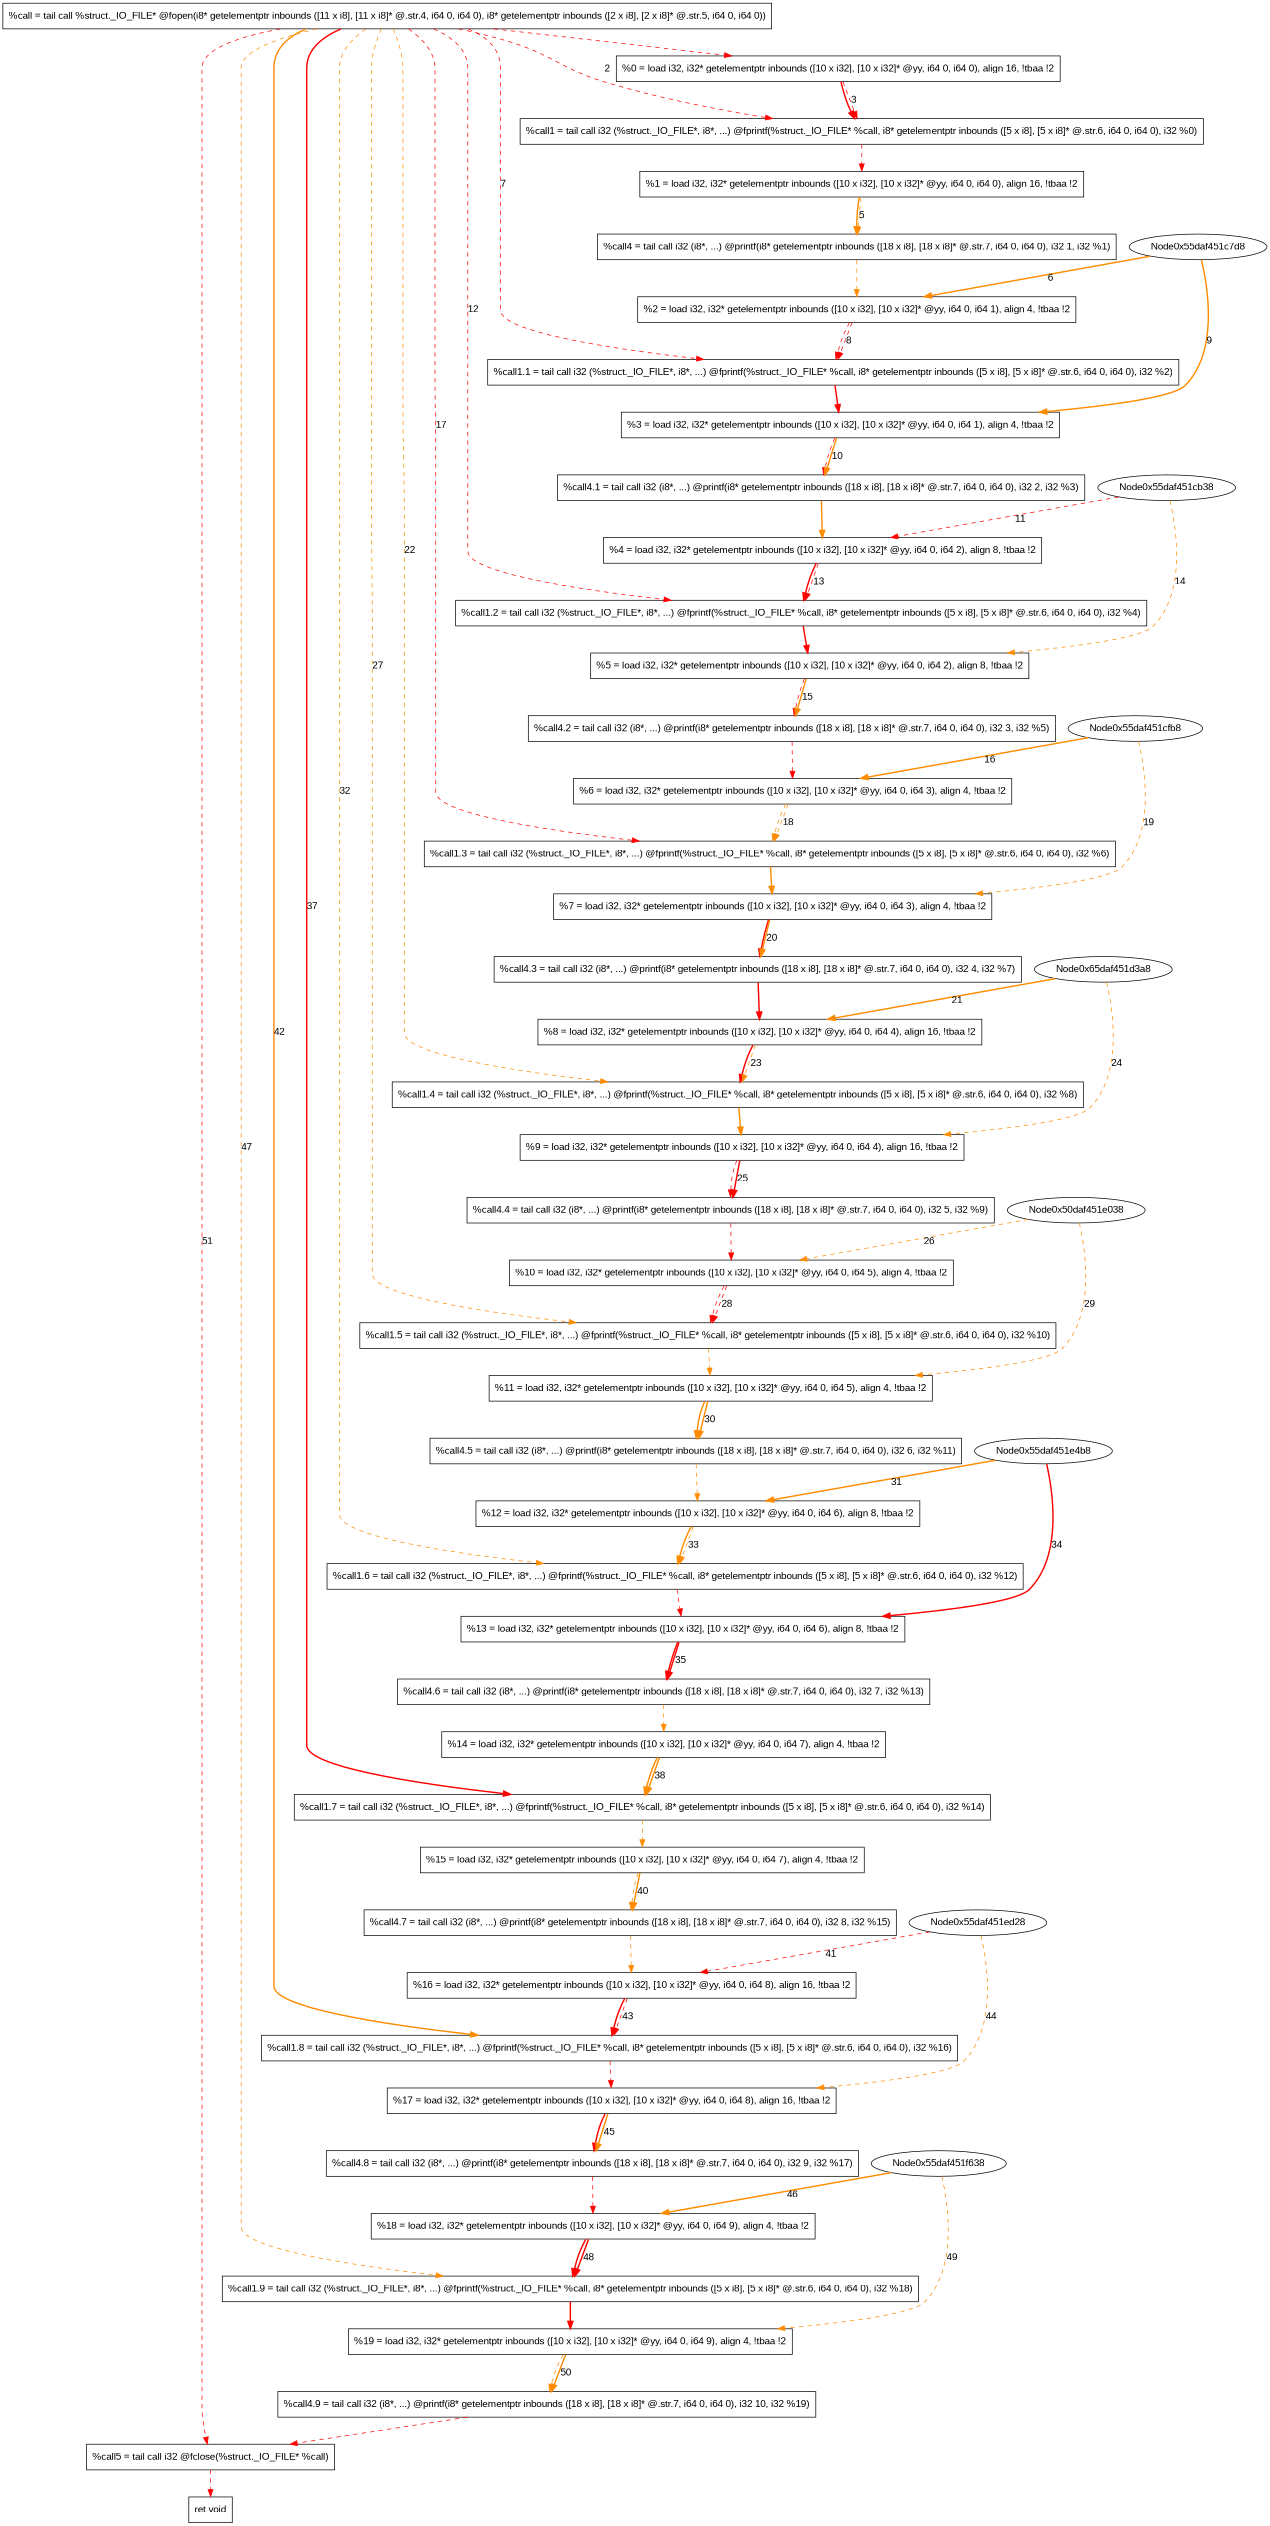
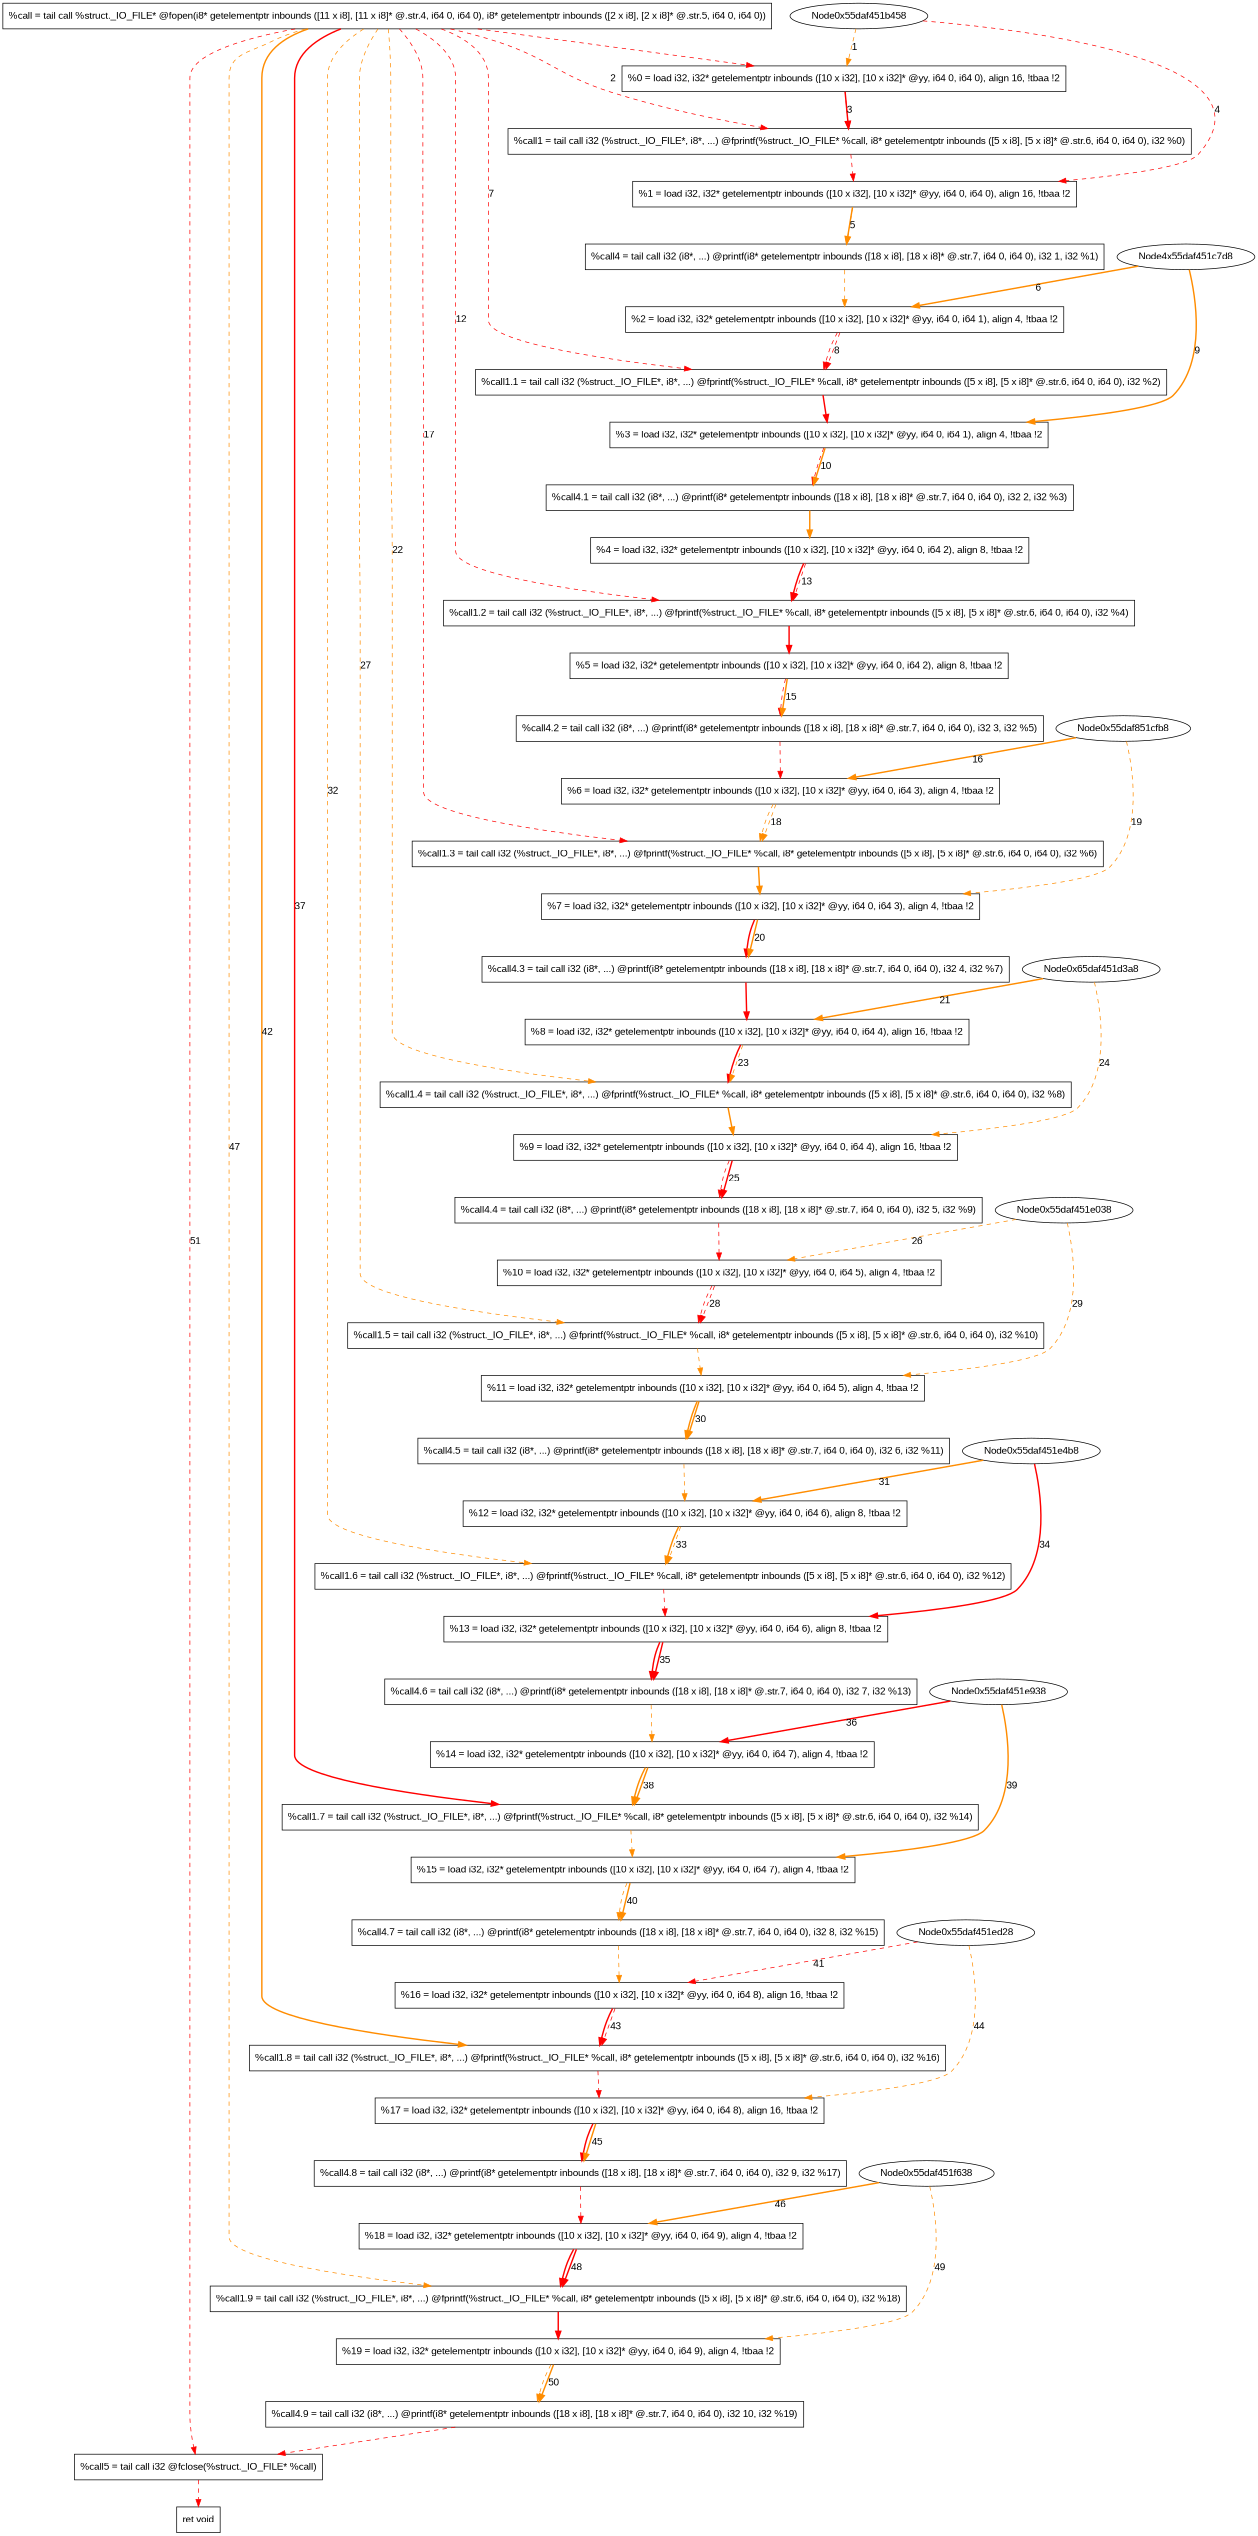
node "Node0x55daf451b458": added
node "Node0x55daf451c7d8": label "Node0x55daf451c7d8" -> "Node4x55daf451c7d8"
node "Node0x55daf451cb38": removed
node "Node0x55daf451cfb8": label "Node0x55daf451cfb8" -> "Node0x55daf851cfb8"
node "Node0x50daf451e038": label "Node0x50daf451e038" -> "Node0x55daf451e038"
node "Node0x55daf451e938": added
